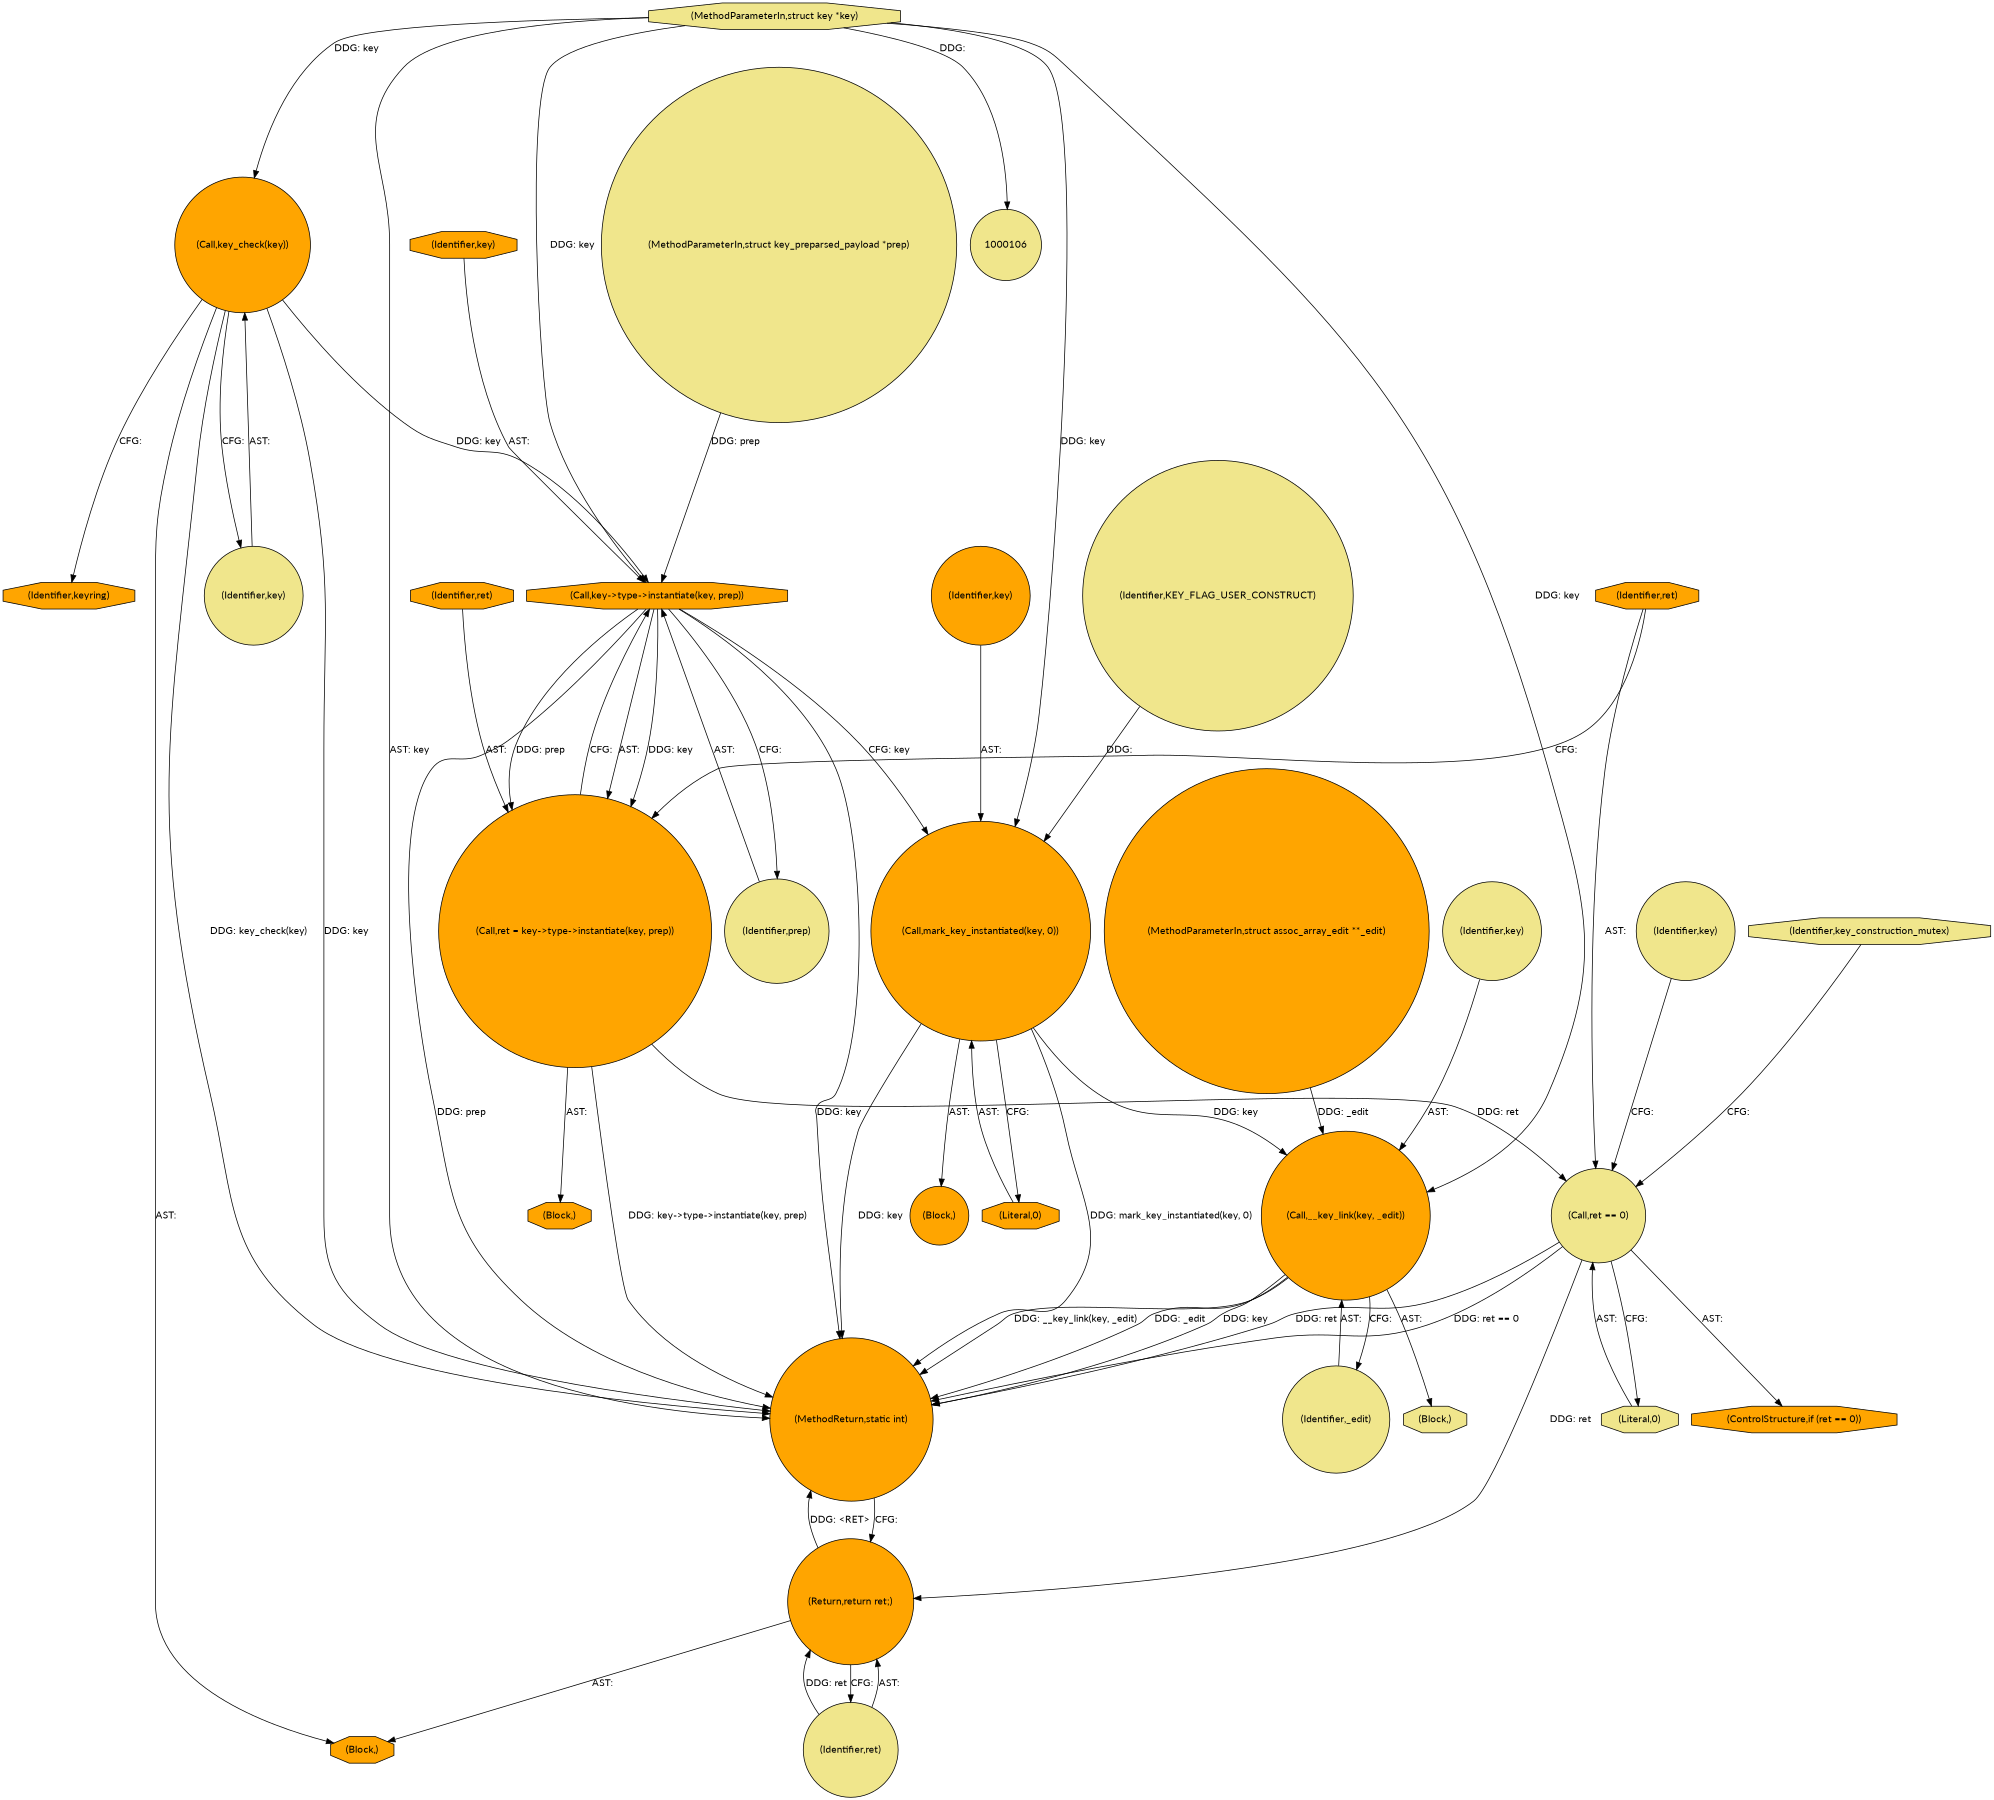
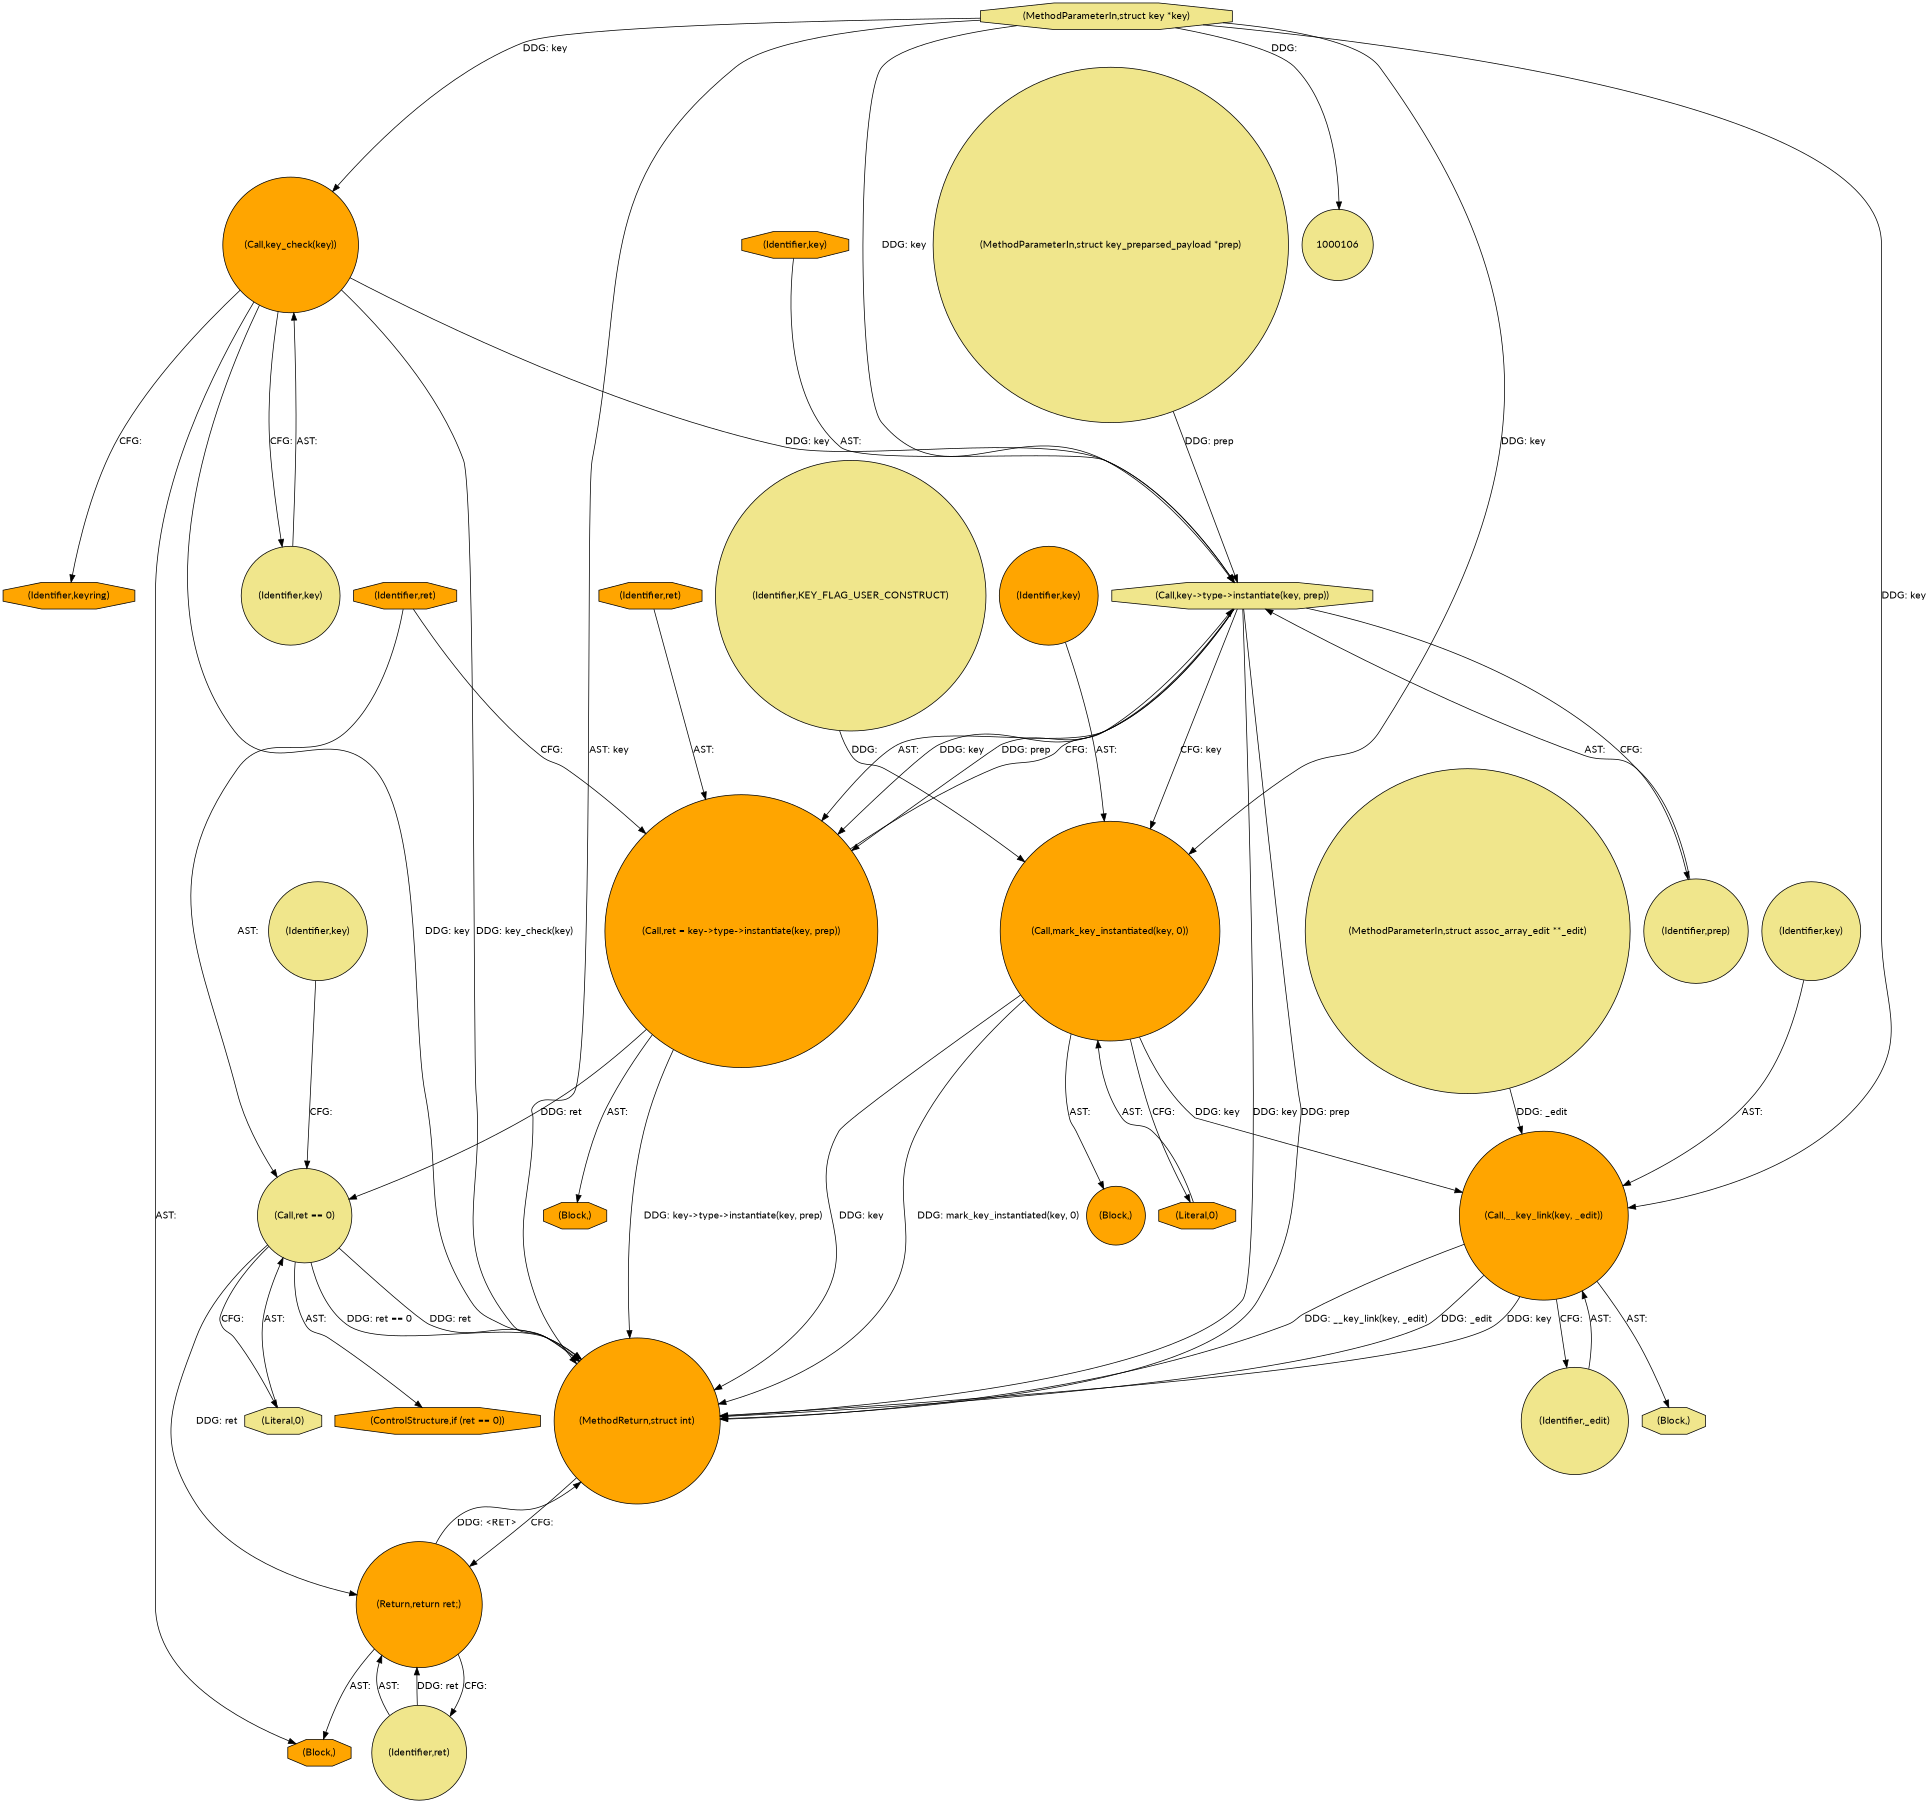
node "(Call,key->type->instantiate(key, prep))": fillcolor orange -> khaki
node "(MethodParameterIn,struct assoc_array_edit **_edit)": fillcolor orange -> khaki
node "(Identifier,key_construction_mutex)": removed
node "(MethodReturn,static int)": label "(MethodReturn,static int)" -> "(MethodReturn,struct int)"
